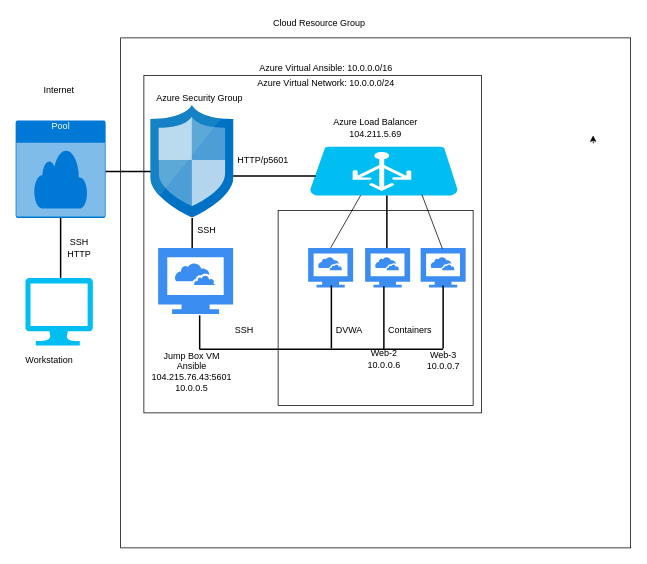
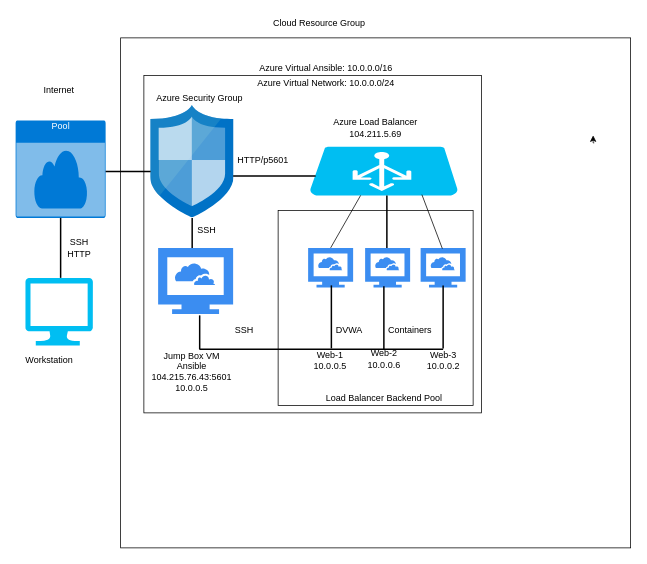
node "Web-3 10.0.0.7": label "Web-3 10.0.0.7" -> "Web-3 10.0.0.2"
node "Web-1 10.0.0.5": added
node "Load Balancer Backend Pool": added
